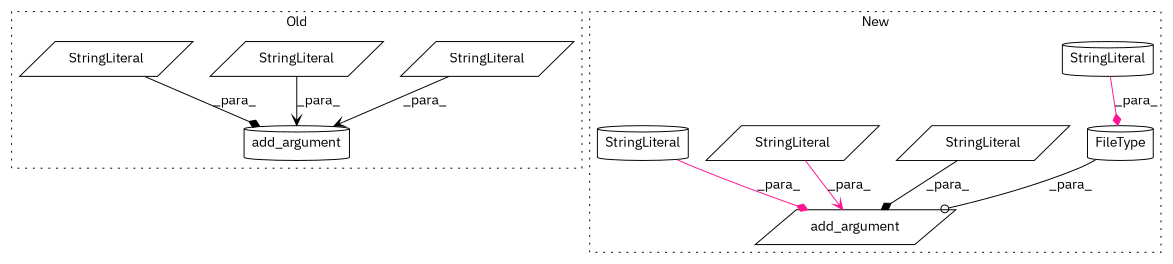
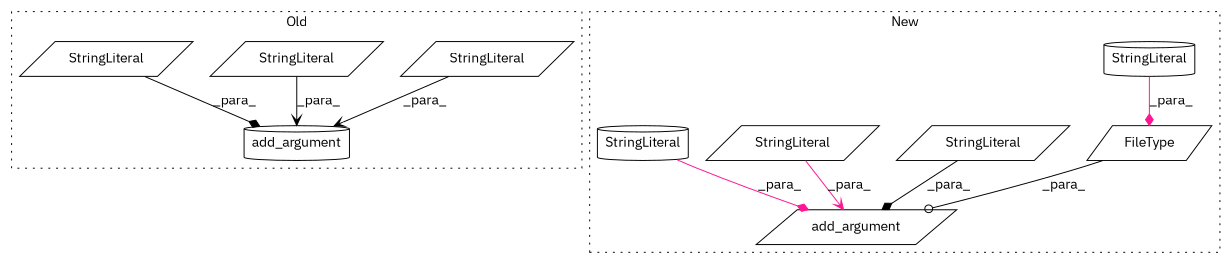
node "FileType": shape cylinder -> parallelogram
